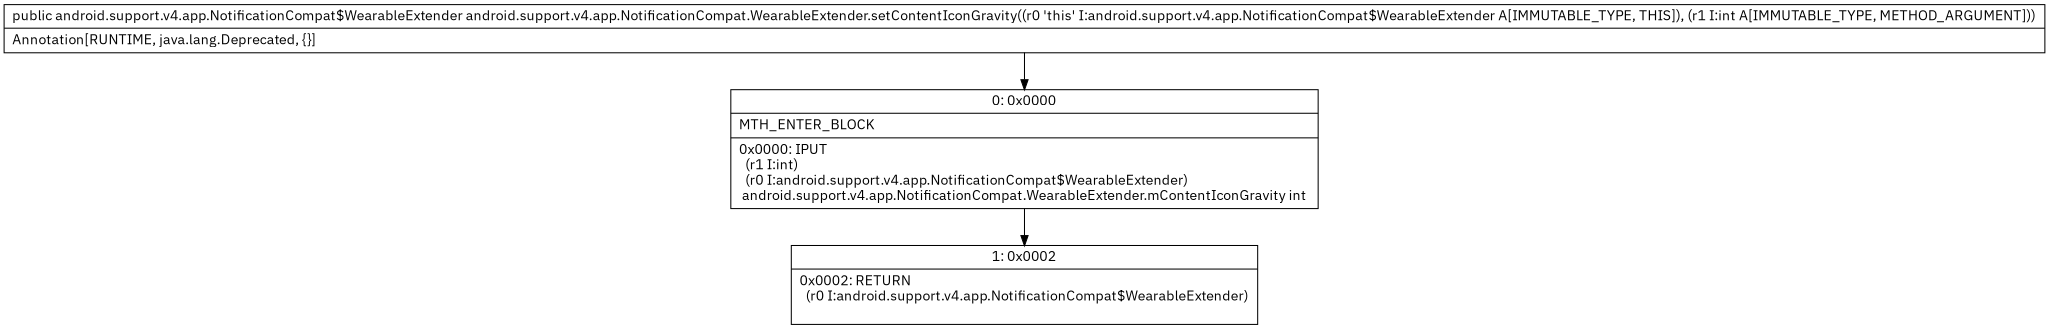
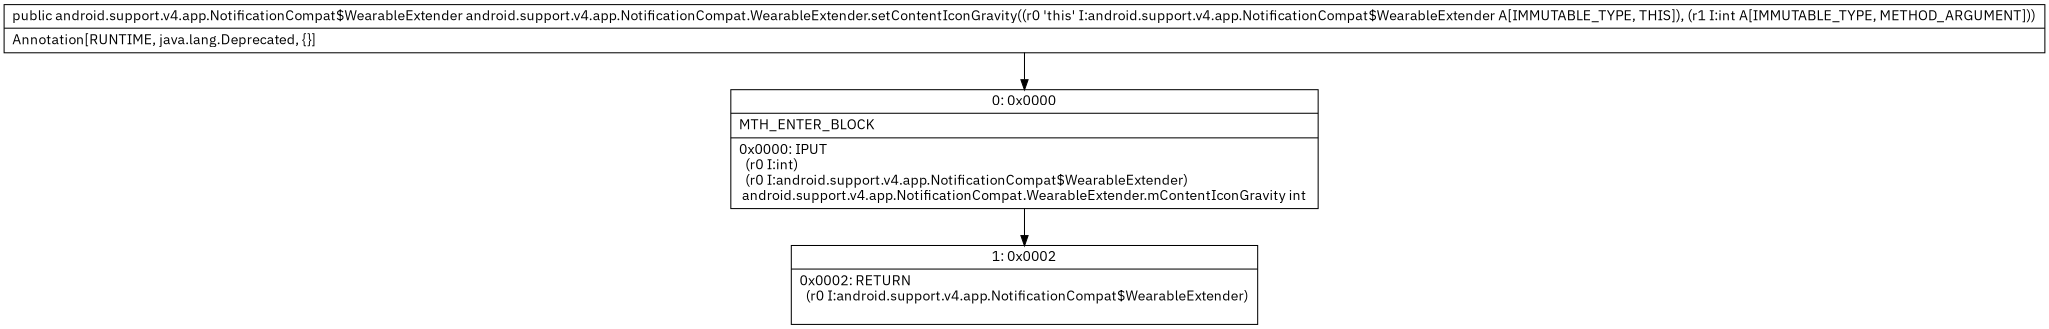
node "0: 0x0000": text "(r1 I:int)" -> "(r0 I:int)"
